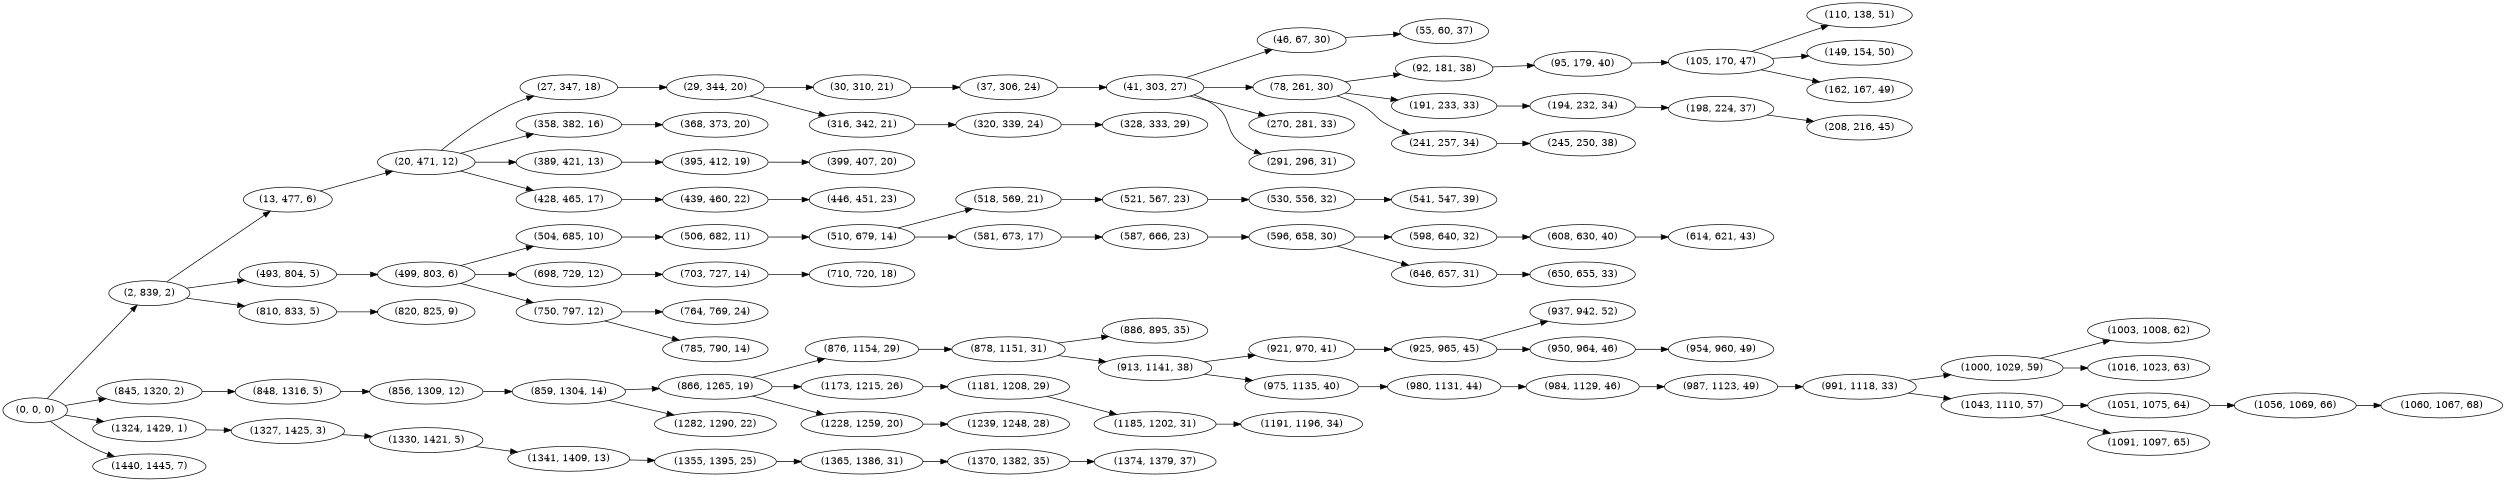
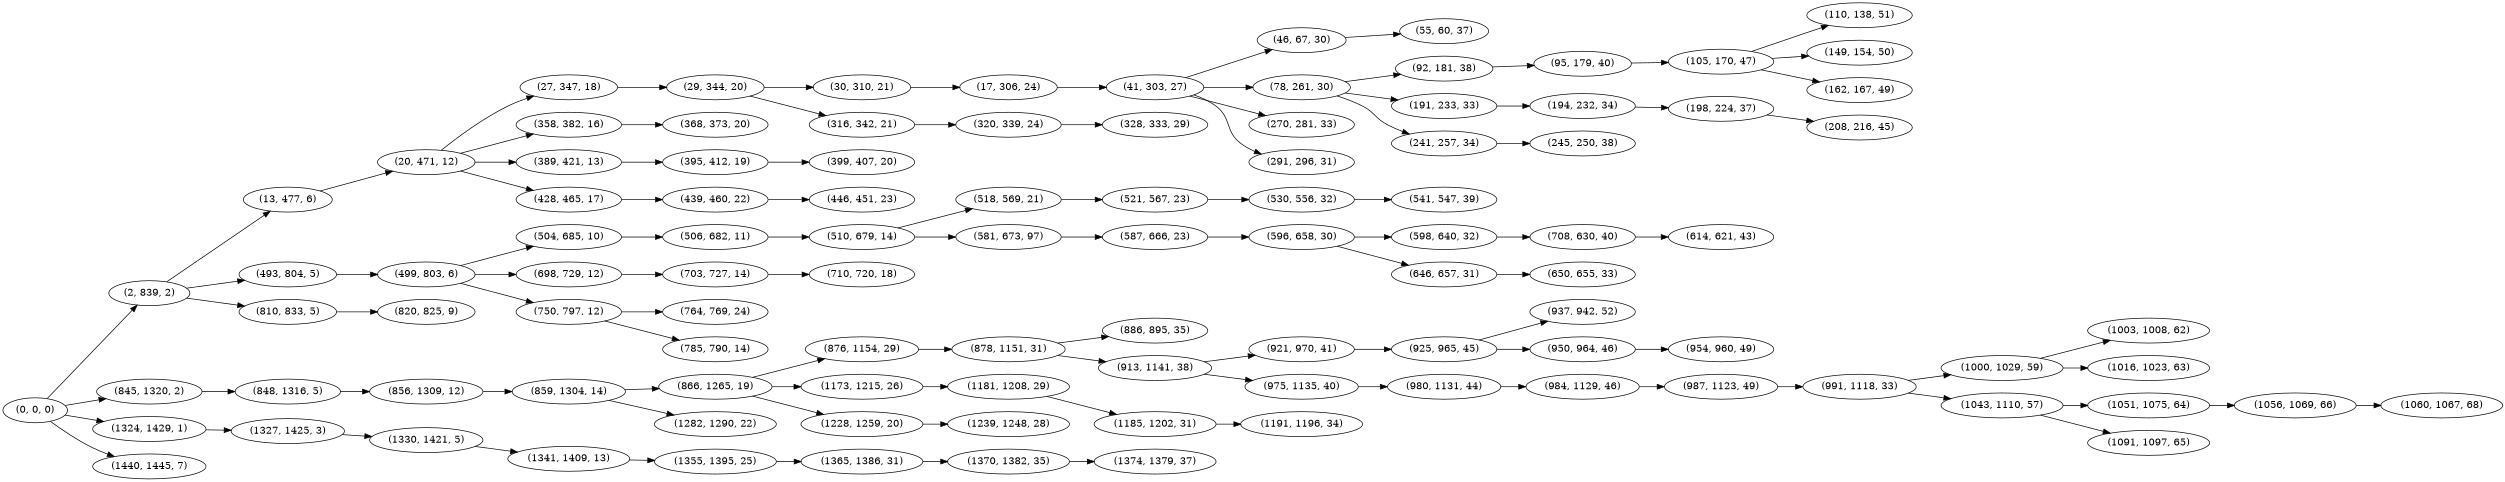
node "(37, 306, 24)": label "(37, 306, 24)" -> "(17, 306, 24)"
node "(581, 673, 17)": label "(581, 673, 17)" -> "(581, 673, 97)"
node "(608, 630, 40)": label "(608, 630, 40)" -> "(708, 630, 40)"
